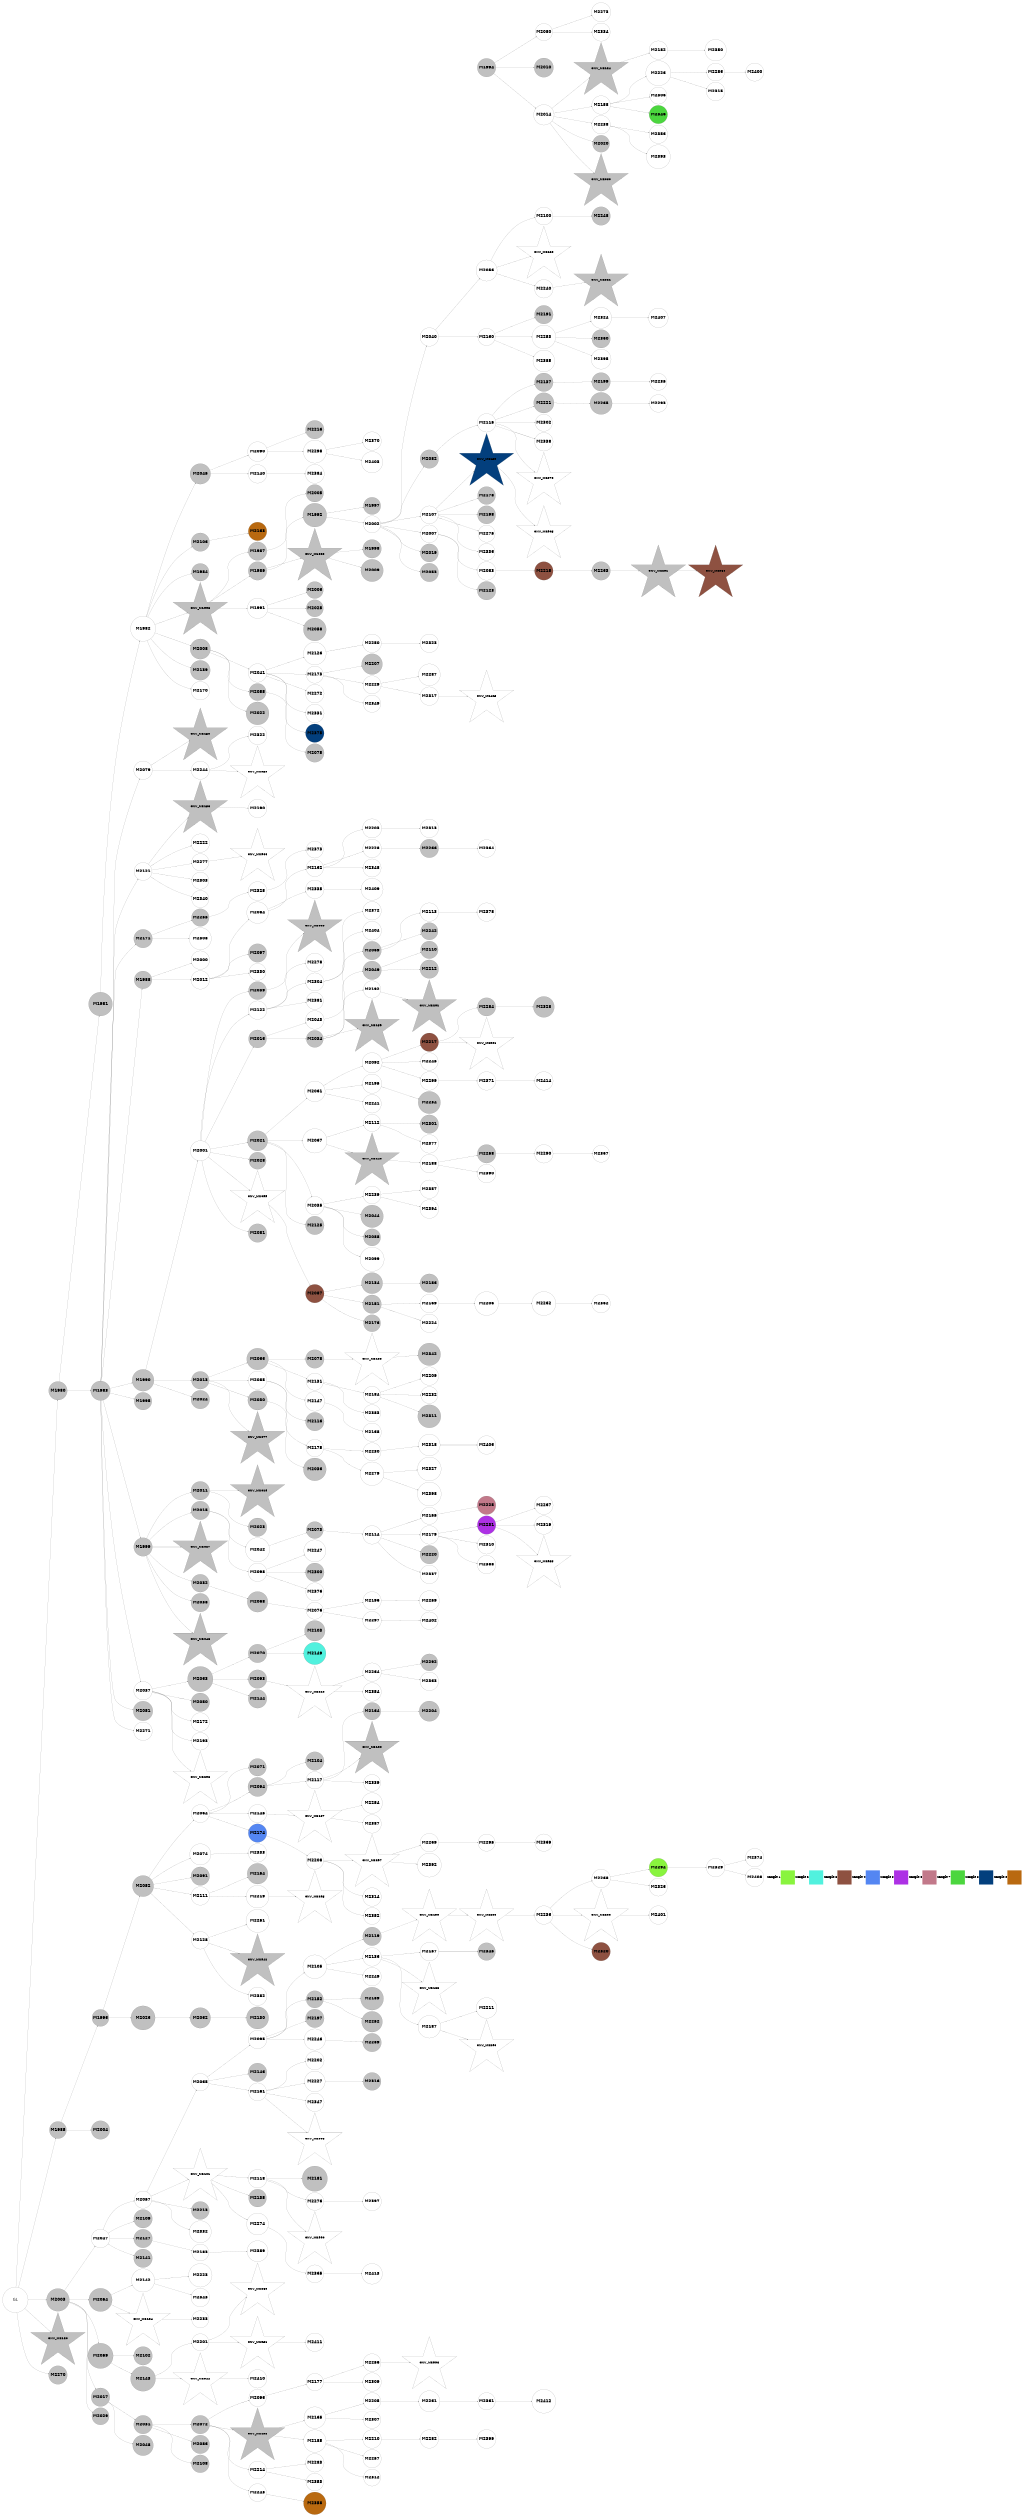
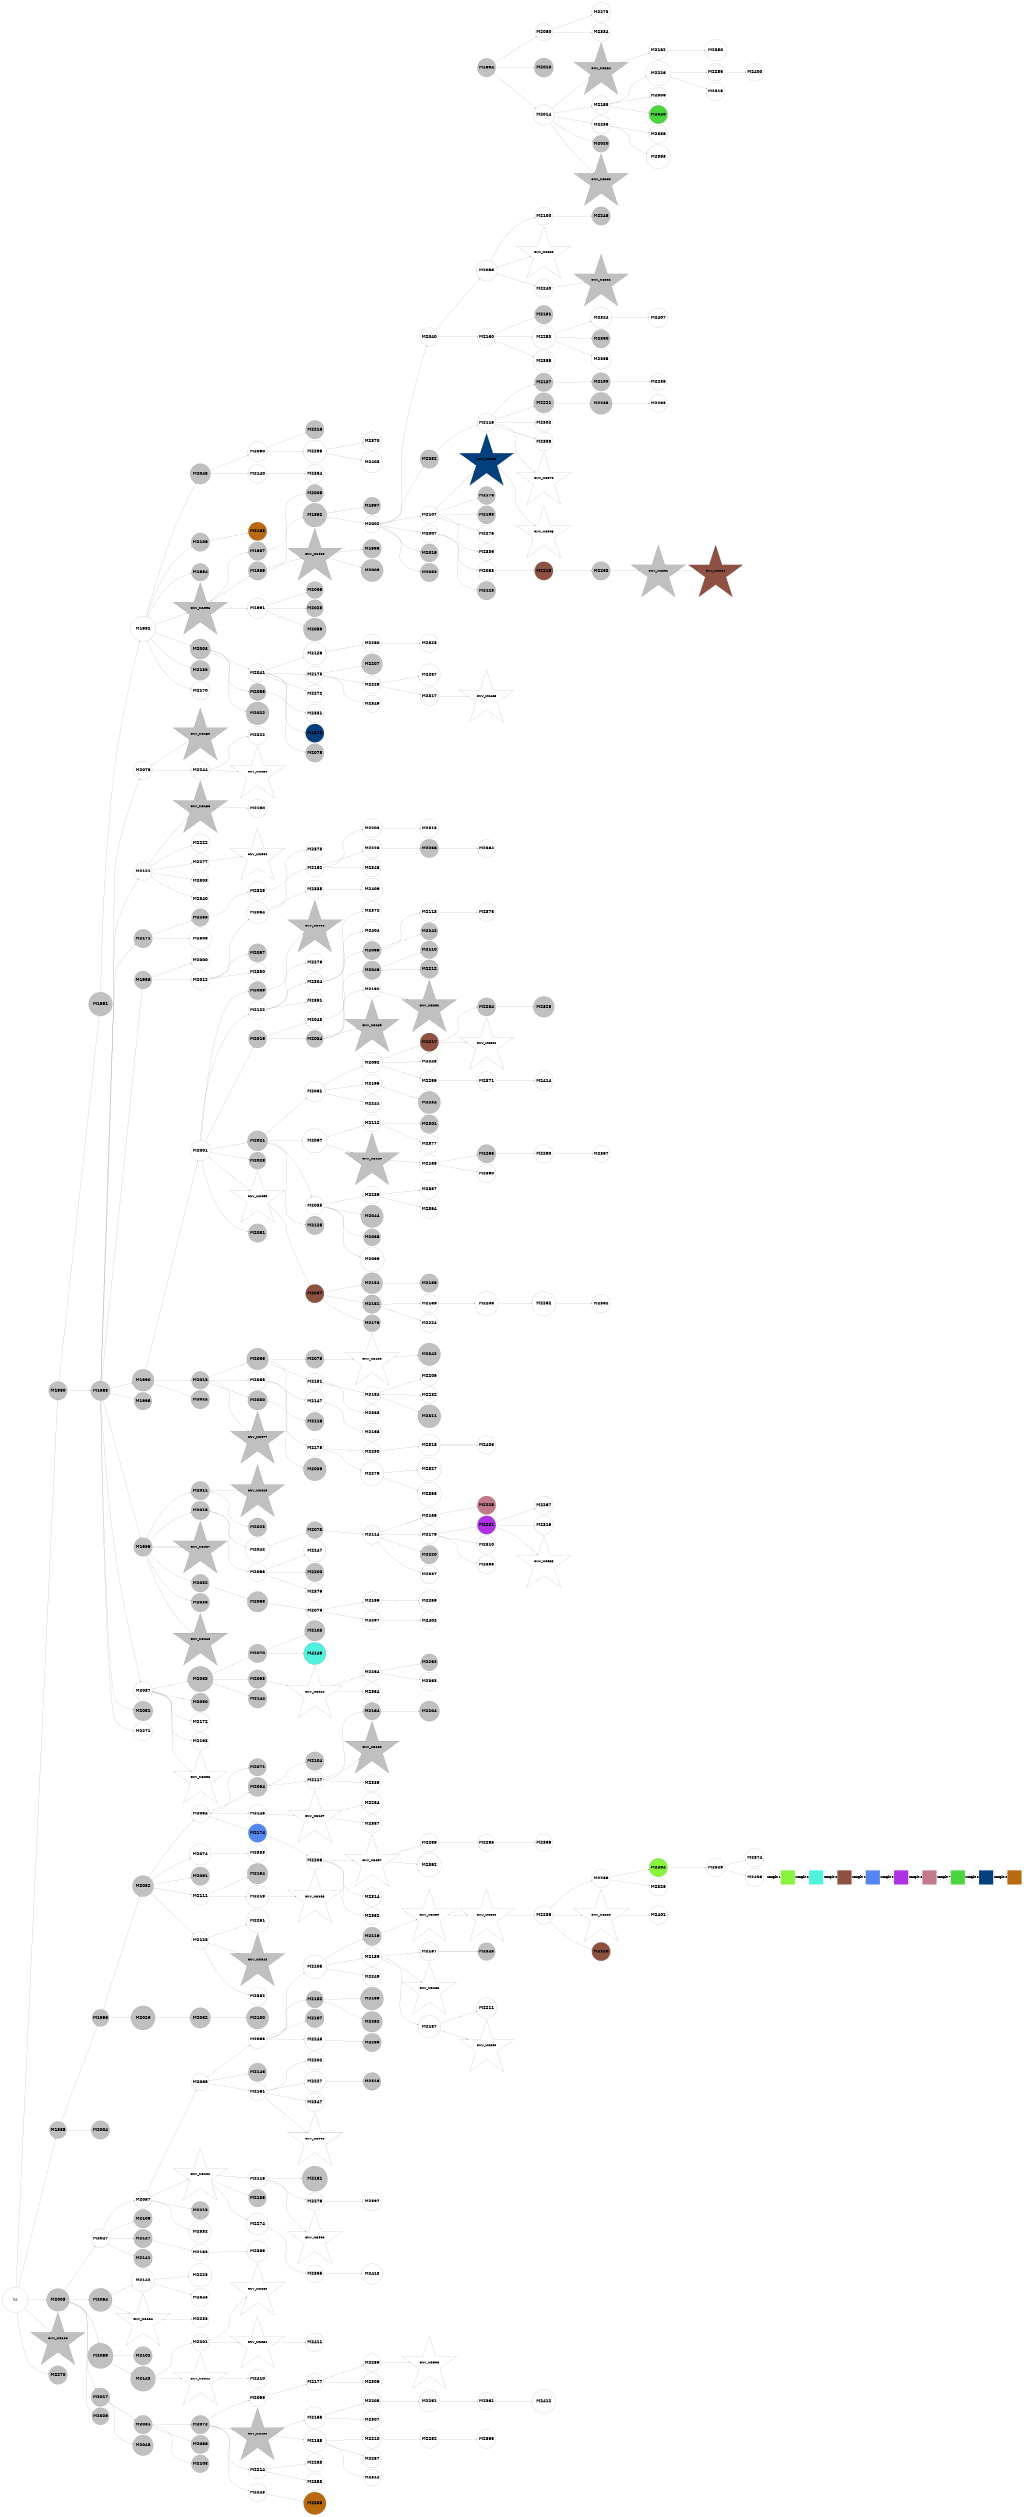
node "M2149": label "M2149" -> "M4149"
